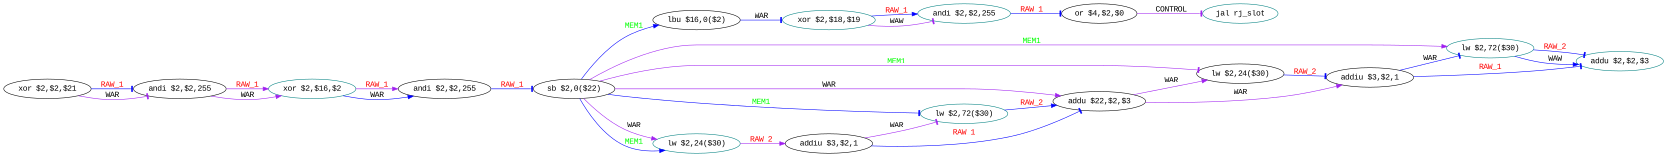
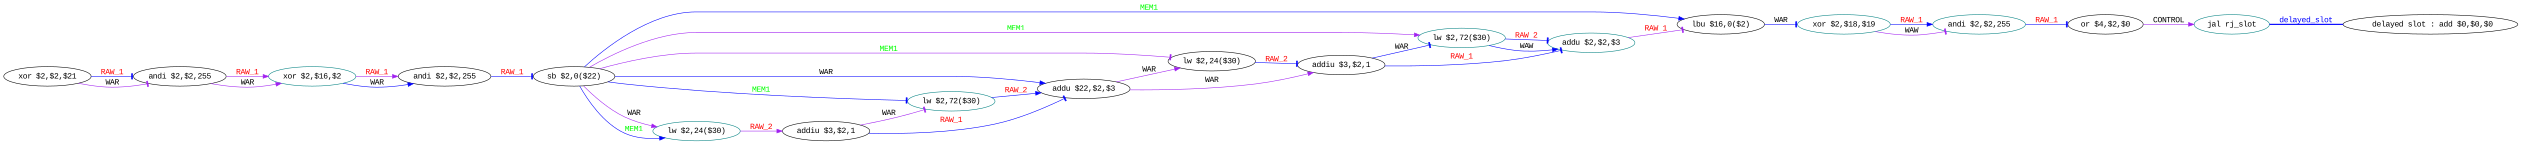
edge "or $4,$2,$0" -> "jal rj_slot": arrowhead tee -> normal
node "delayed slot : add $0,$0,$0": added
edge "addu $2,$2,$3" -> "lbu $16,0($2)": added, label "RAW_1"
edge "sb $2,0($22)" -> "addu $22,$2,$3": color purple -> blue
